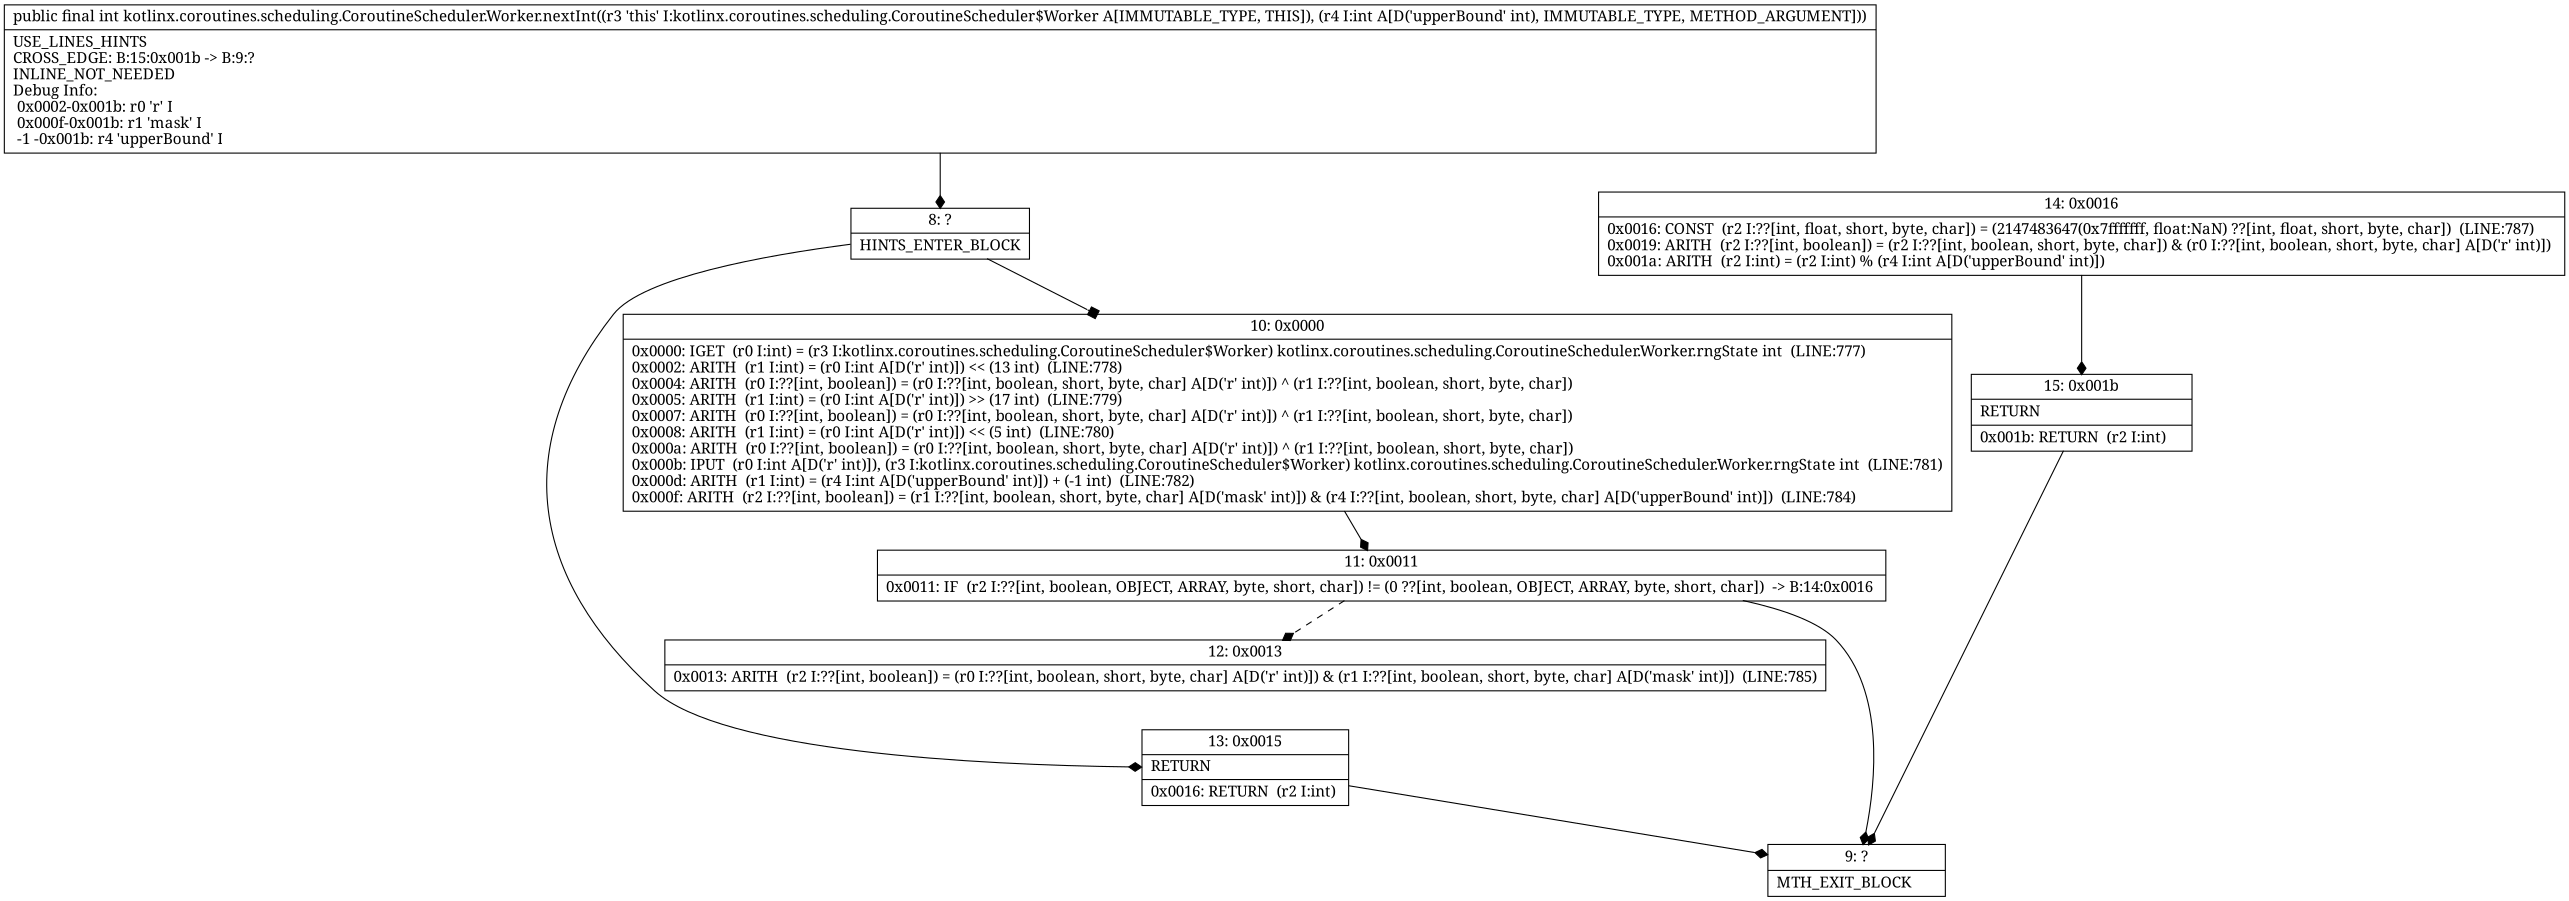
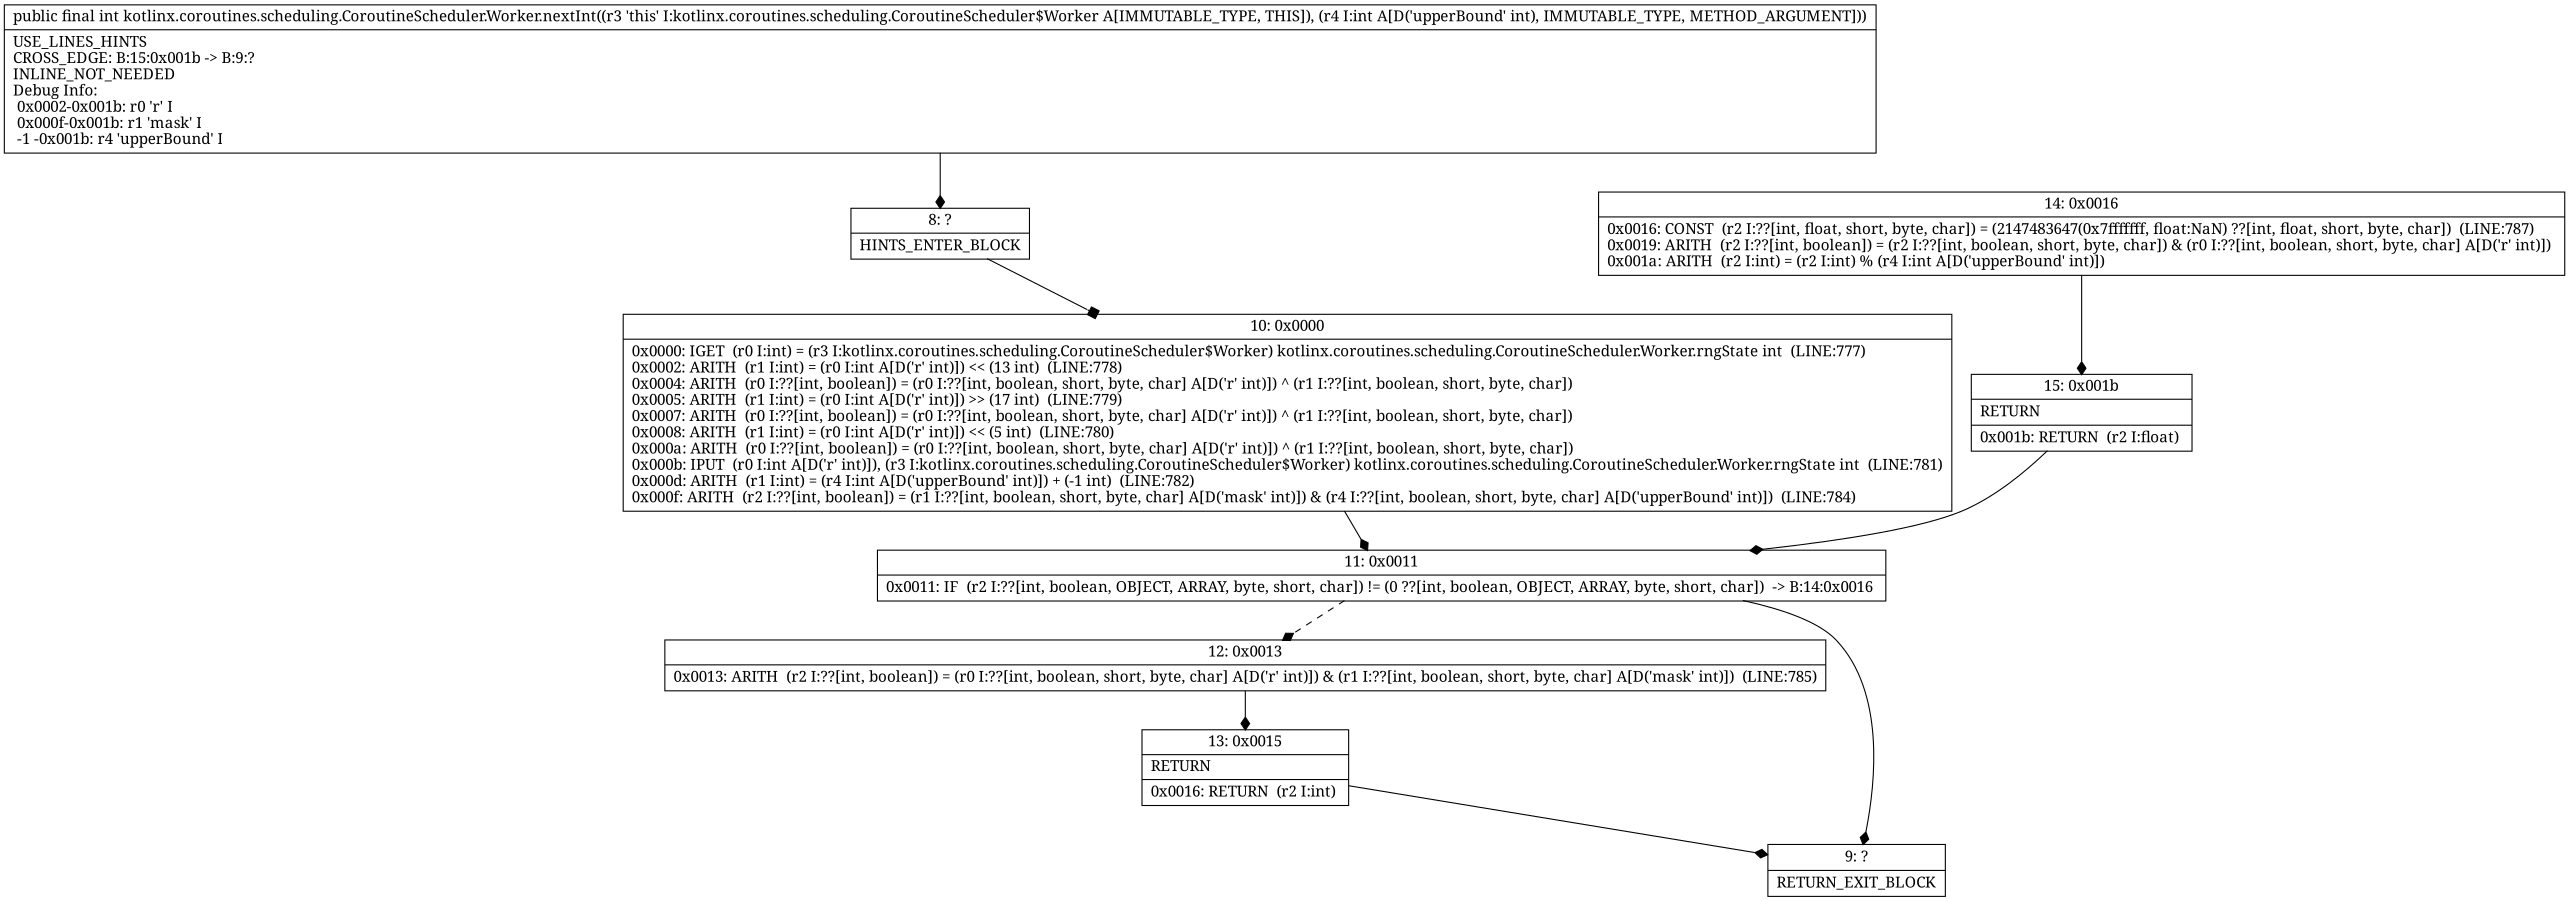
node "15: 0x001b": text "0x001b: RETURN  (r2 I:int)" -> "0x001b: RETURN  (r2 I:float)"
edge "8: ?" -> "13: 0x0015": now "12: 0x0013" -> "13: 0x0015"
edge "15: 0x001b" -> "9: ?": now "15: 0x001b" -> "11: 0x0011"
node "9: ?": text "MTH_EXIT_BLOCK" -> "RETURN_EXIT_BLOCK"
